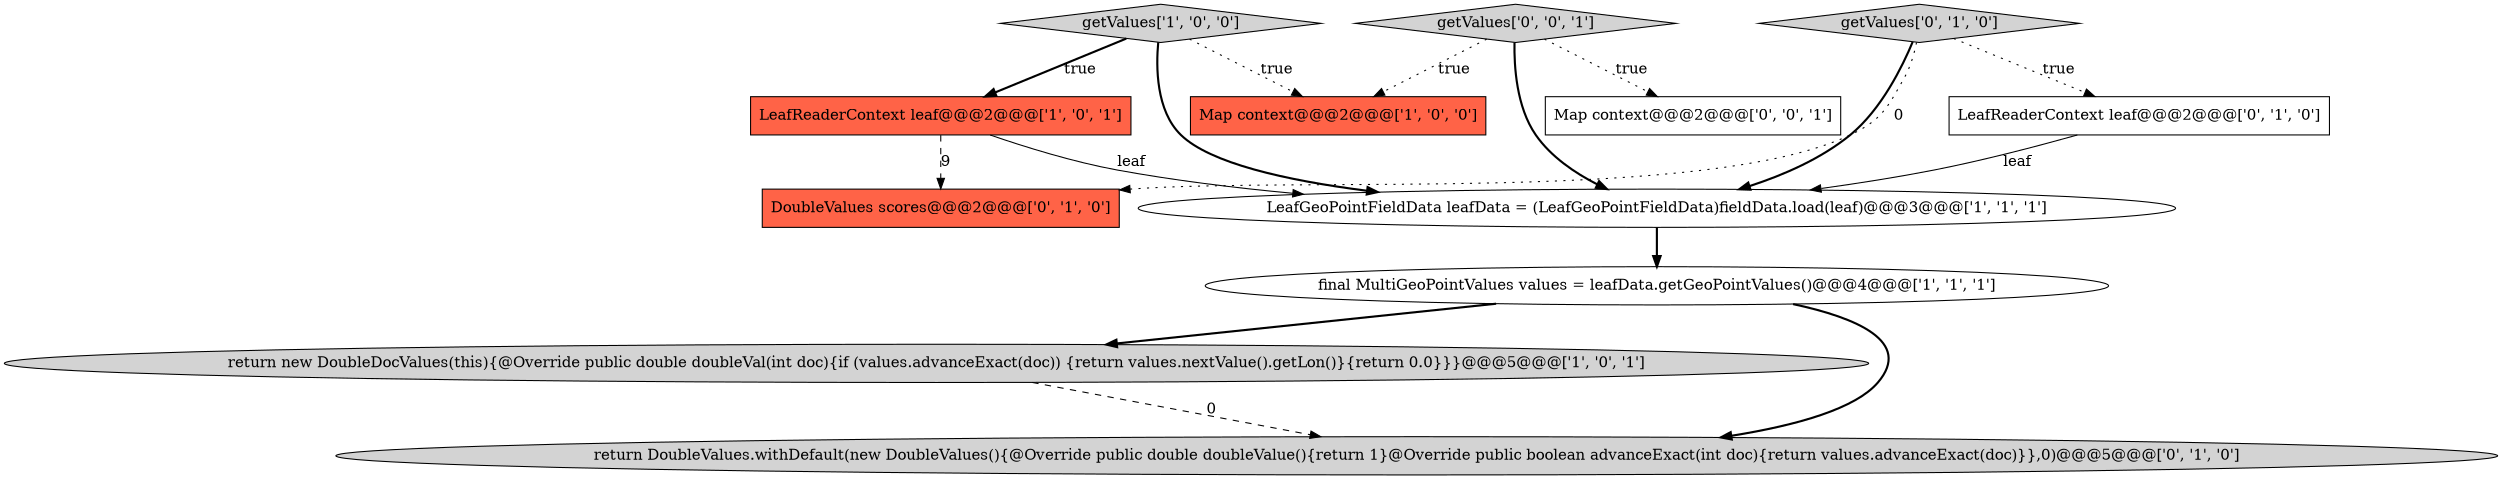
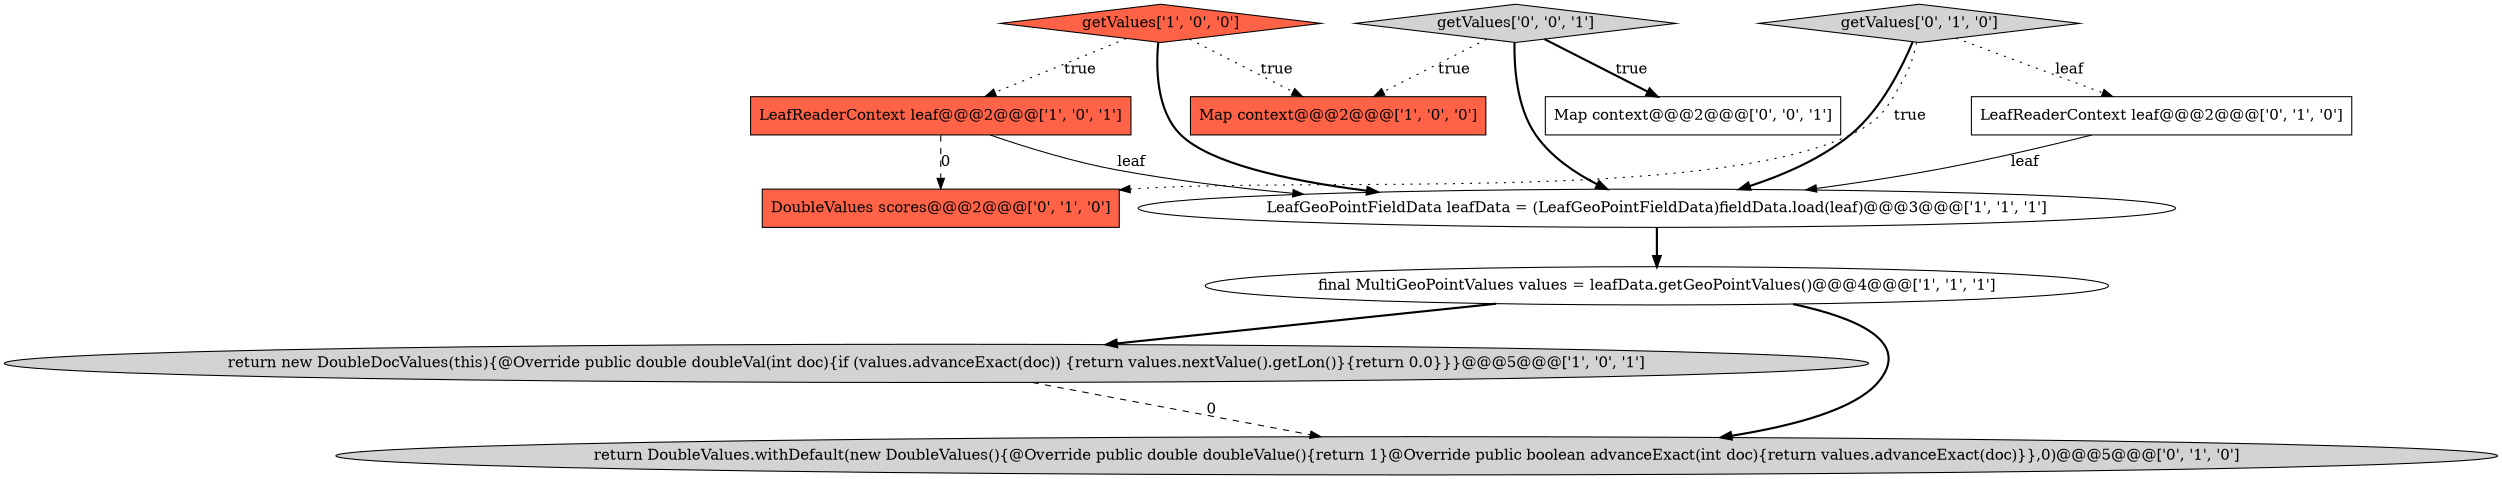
node "getValues['1', '0', '0']": fillcolor lightgray -> tomato
edge "getValues['1', '0', '0']" -> "LeafReaderContext leaf@@@2@@@['1', '0', '1']": style bold -> dotted
edge "getValues['0', '0', '1']" -> "Map context@@@2@@@['0', '0', '1']": style dotted -> bold
edge "getValues['0', '1', '0']" -> "LeafReaderContext leaf@@@2@@@['0', '1', '0']": label "true" -> "leaf"
edge "getValues['0', '1', '0']" -> "DoubleValues scores@@@2@@@['0', '1', '0']": label "0" -> "true"
edge "LeafReaderContext leaf@@@2@@@['1', '0', '1']" -> "DoubleValues scores@@@2@@@['0', '1', '0']": label "9" -> "0"
